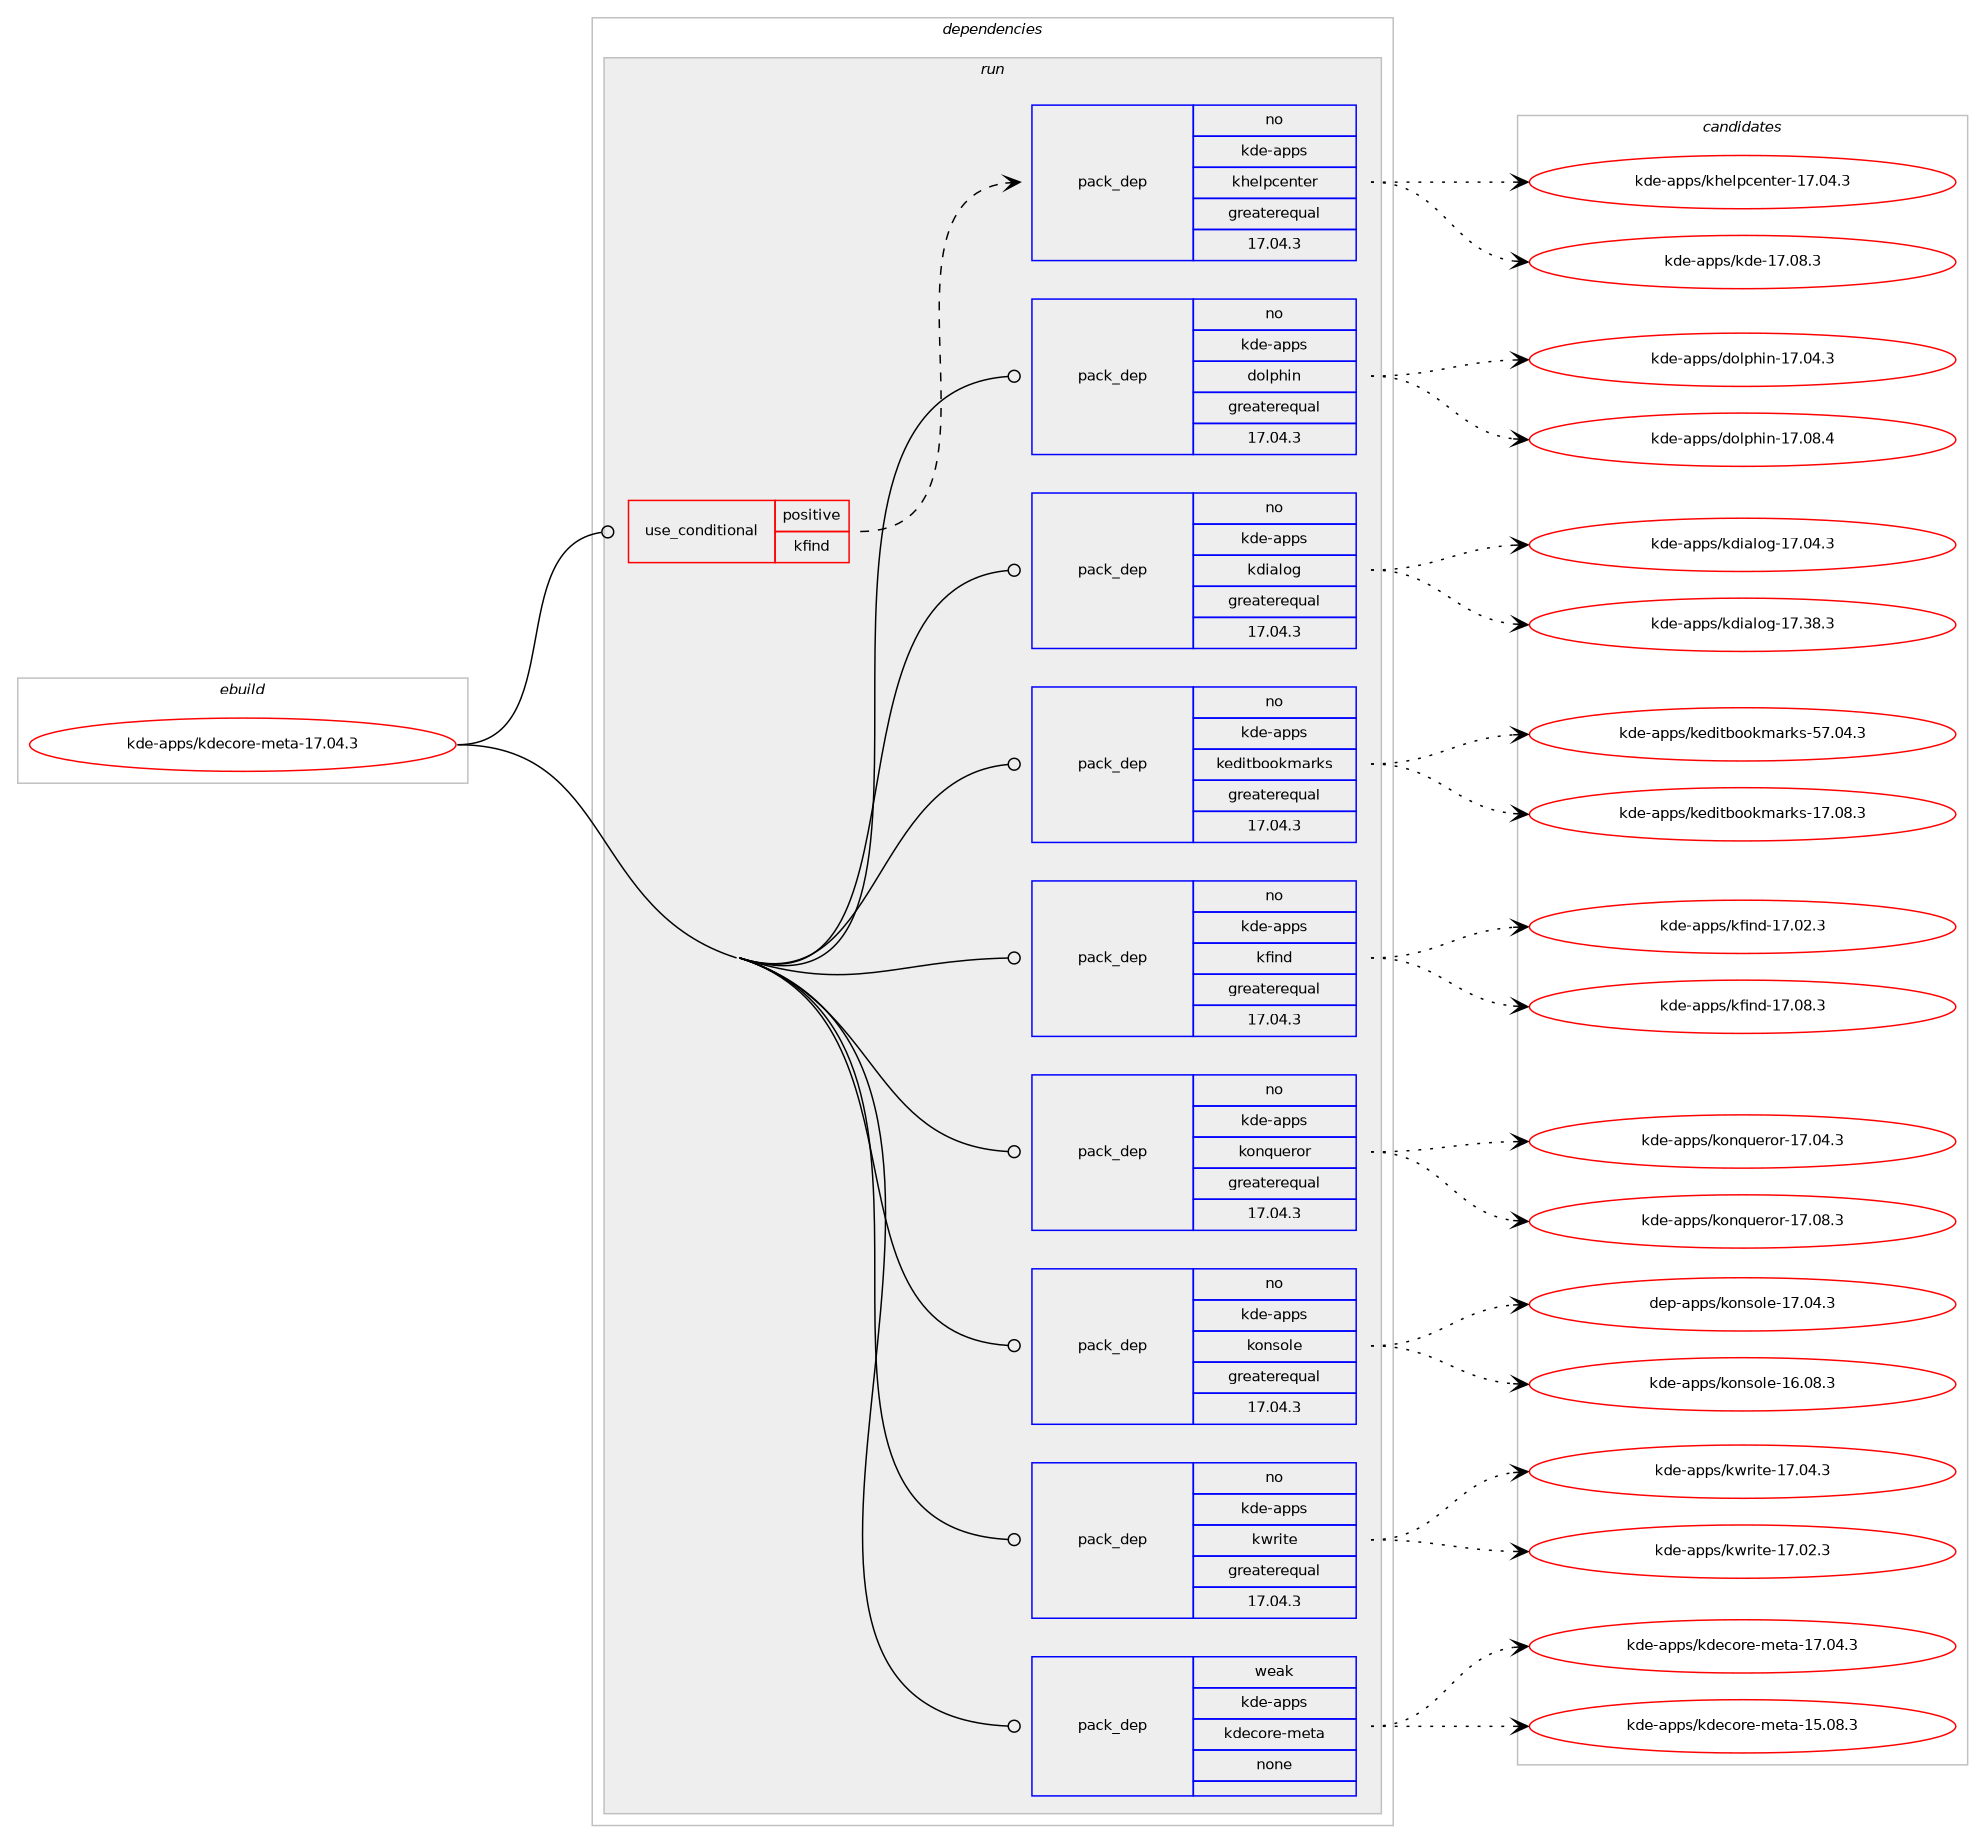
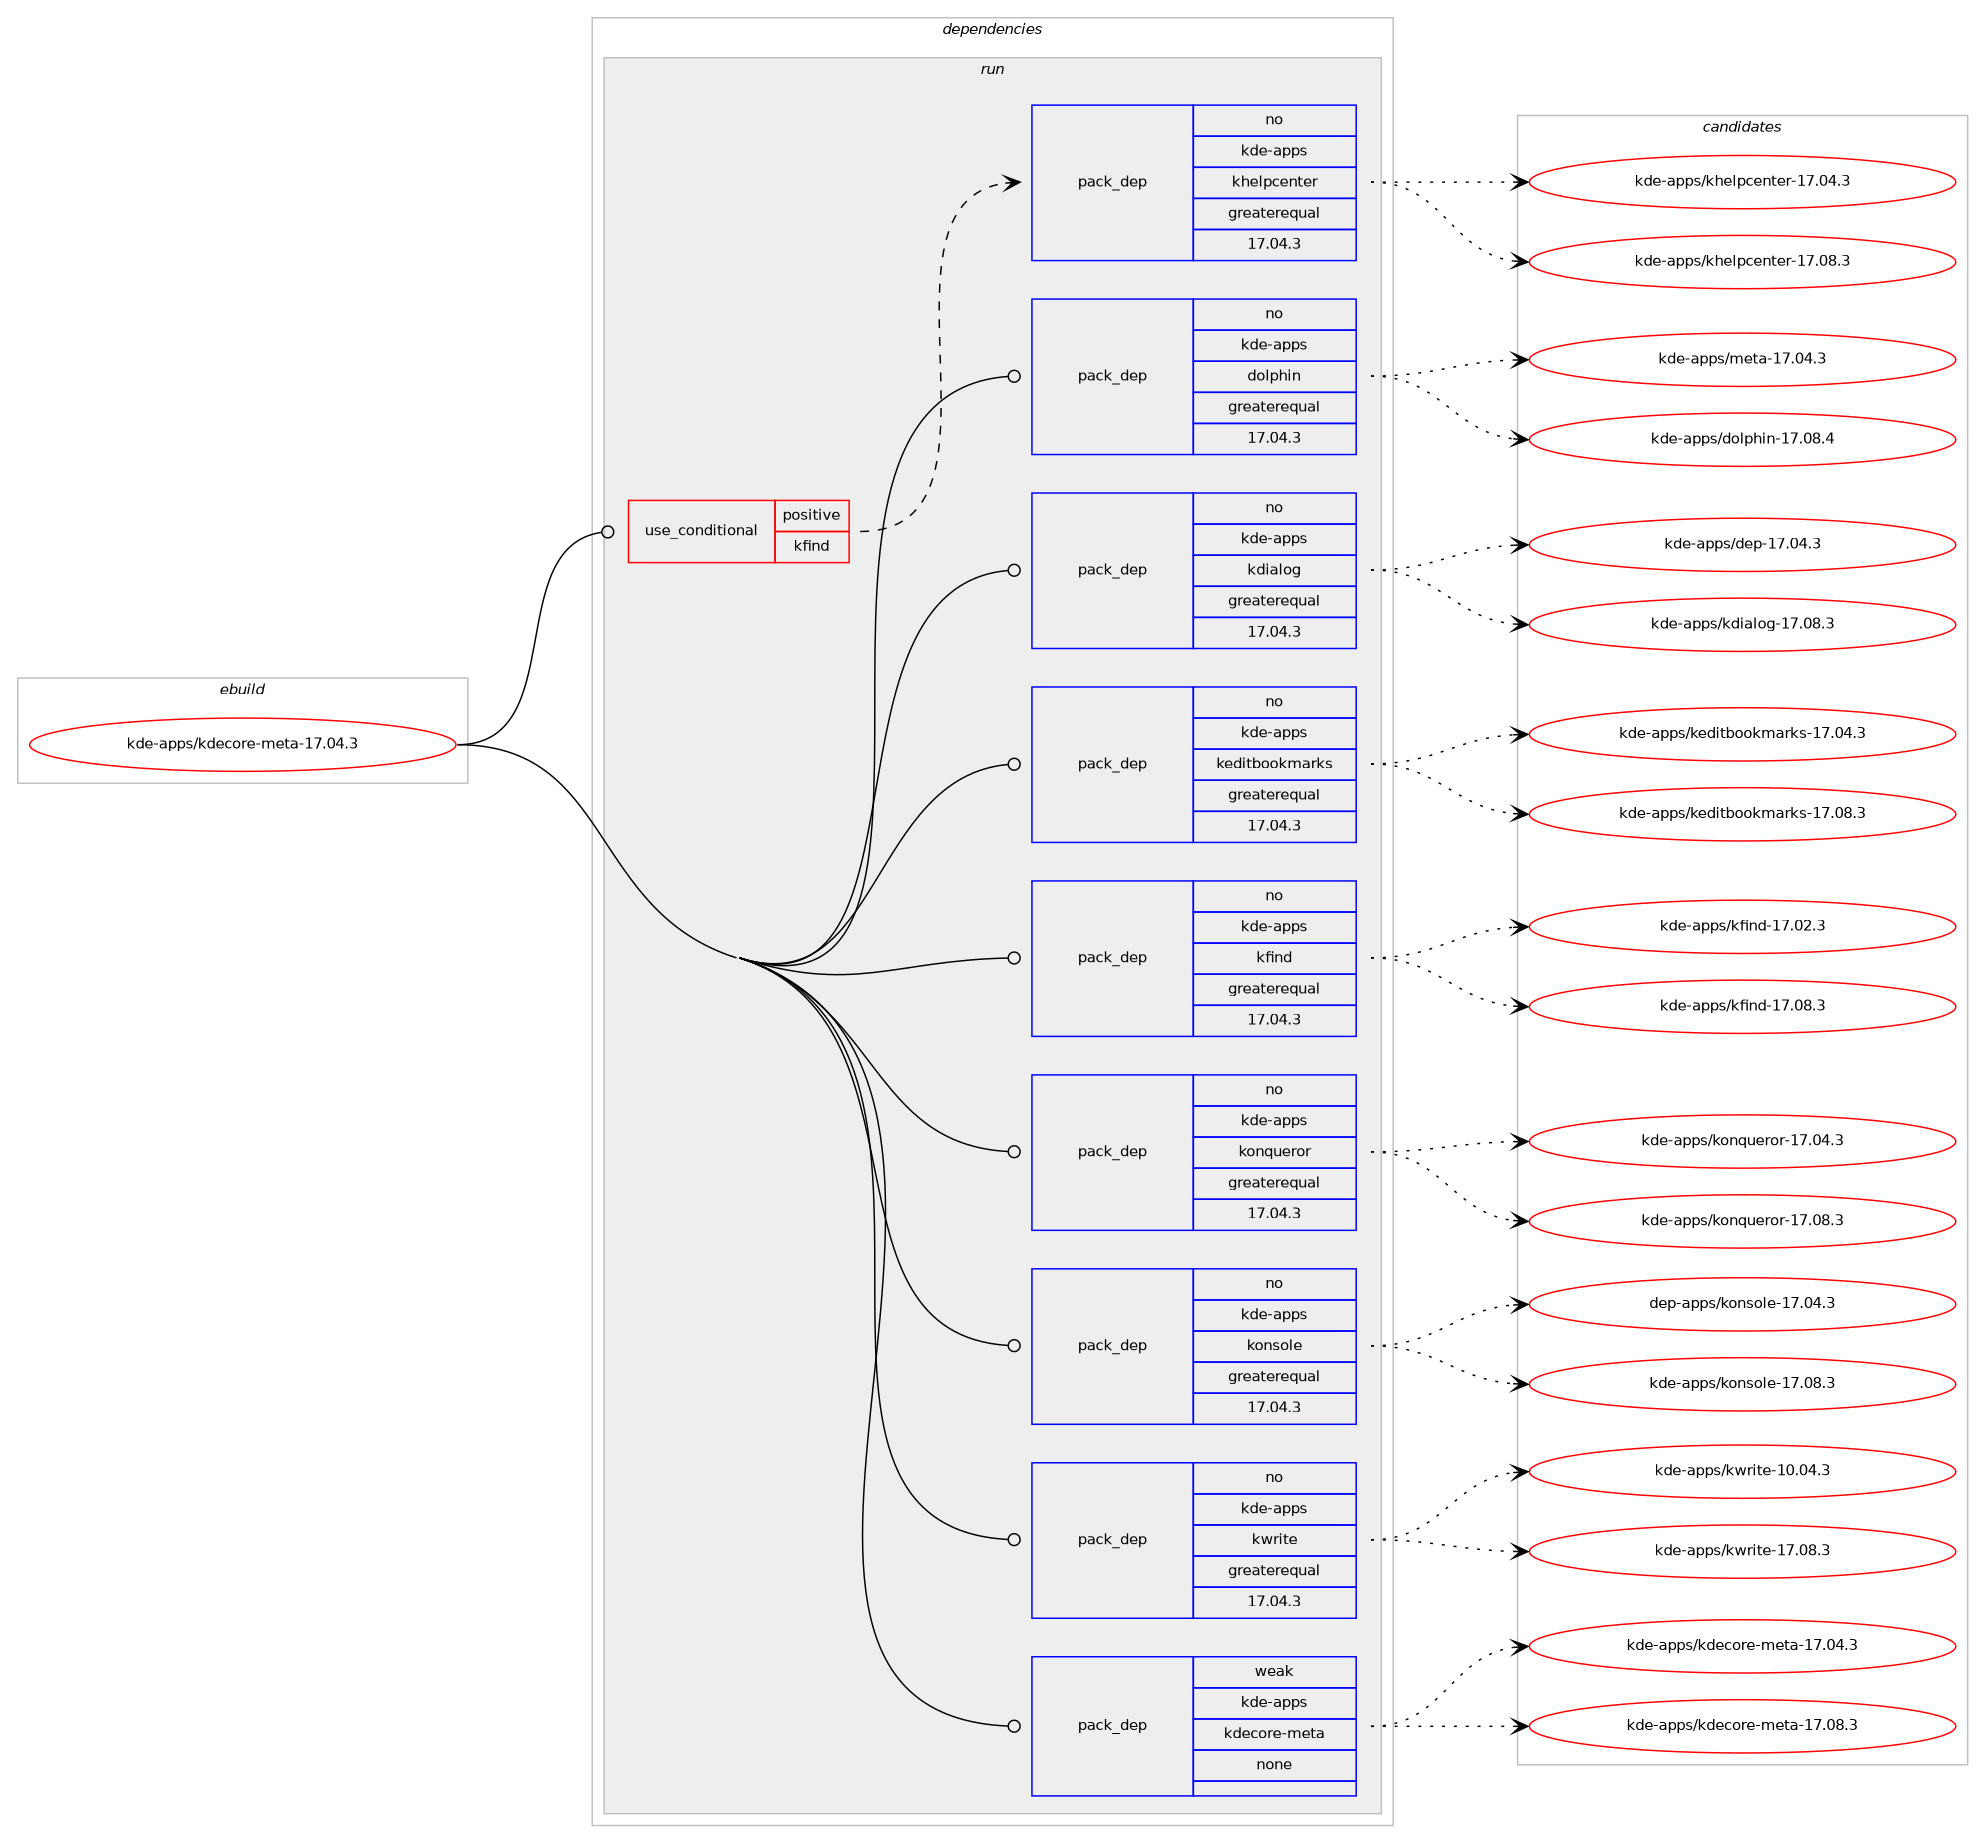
node "kde-apps/kde-17.08.3": label "kde-apps/kde-17.08.3" -> "kde-apps/khelpcenter-17.08.3"
node "kde-apps/dolphin-17.04.3": label "kde-apps/dolphin-17.04.3" -> "kde-apps/meta-17.04.3"
node "kde-apps/kdialog-17.04.3": label "kde-apps/kdialog-17.04.3" -> "kde-apps/dep-17.04.3"
node "kde-apps/kdialog-17.38.3": label "kde-apps/kdialog-17.38.3" -> "kde-apps/kdialog-17.08.3"
node "kde-apps/keditbookmarks-57.04.3": label "kde-apps/keditbookmarks-57.04.3" -> "kde-apps/keditbookmarks-17.04.3"
node "kde-apps/konsole-16.08.3": label "kde-apps/konsole-16.08.3" -> "kde-apps/konsole-17.08.3"
node "kde-apps/kwrite-17.04.3": label "kde-apps/kwrite-17.04.3" -> "kde-apps/kwrite-10.04.3"
node "kde-apps/kwrite-17.02.3": label "kde-apps/kwrite-17.02.3" -> "kde-apps/kwrite-17.08.3"
node "kde-apps/kdecore-meta-15.08.3": label "kde-apps/kdecore-meta-15.08.3" -> "kde-apps/kdecore-meta-17.08.3"
